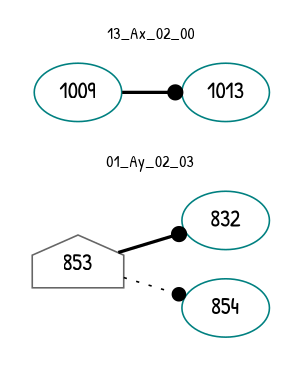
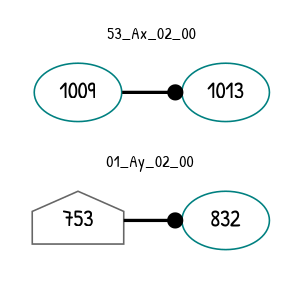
cluster "13_Ax_02_00": label "13_Ax_02_00" -> "53_Ax_02_00"
cluster "01_Ay_02_03": label "01_Ay_02_03" -> "01_Ay_02_00"
node "853": label "853" -> "753"
node "854": removed
